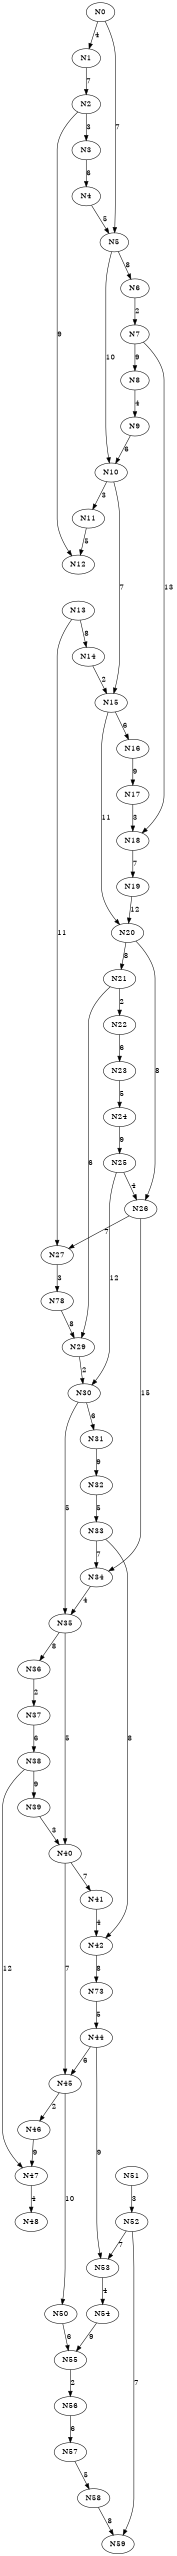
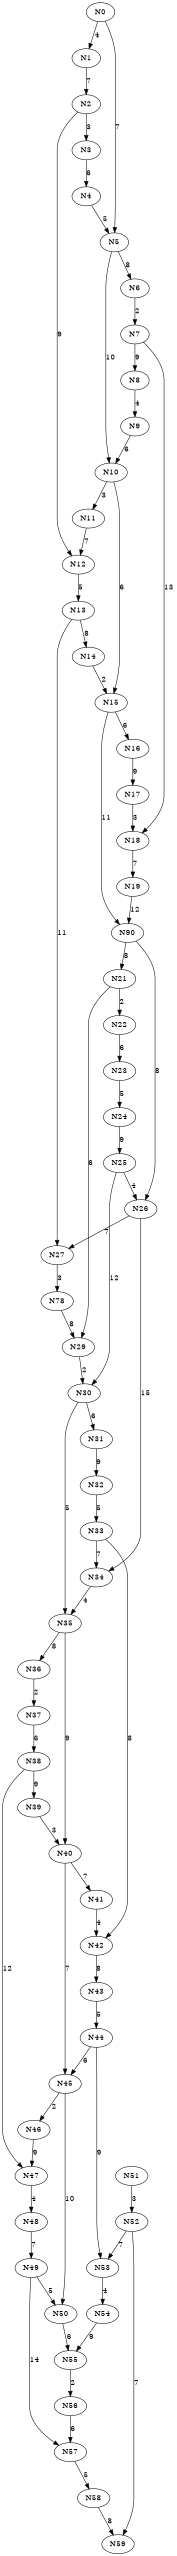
edge "N11" -> "N12": label "5" -> "7"
edge "N12" -> "N13": added, label "5"
edge "N10" -> "N15": label "7" -> "6"
node "N20": label "N20" -> "N90"
edge "N35" -> "N40": label "5" -> "9"
node "N73": label "N73" -> "N43"
node "N49": added
